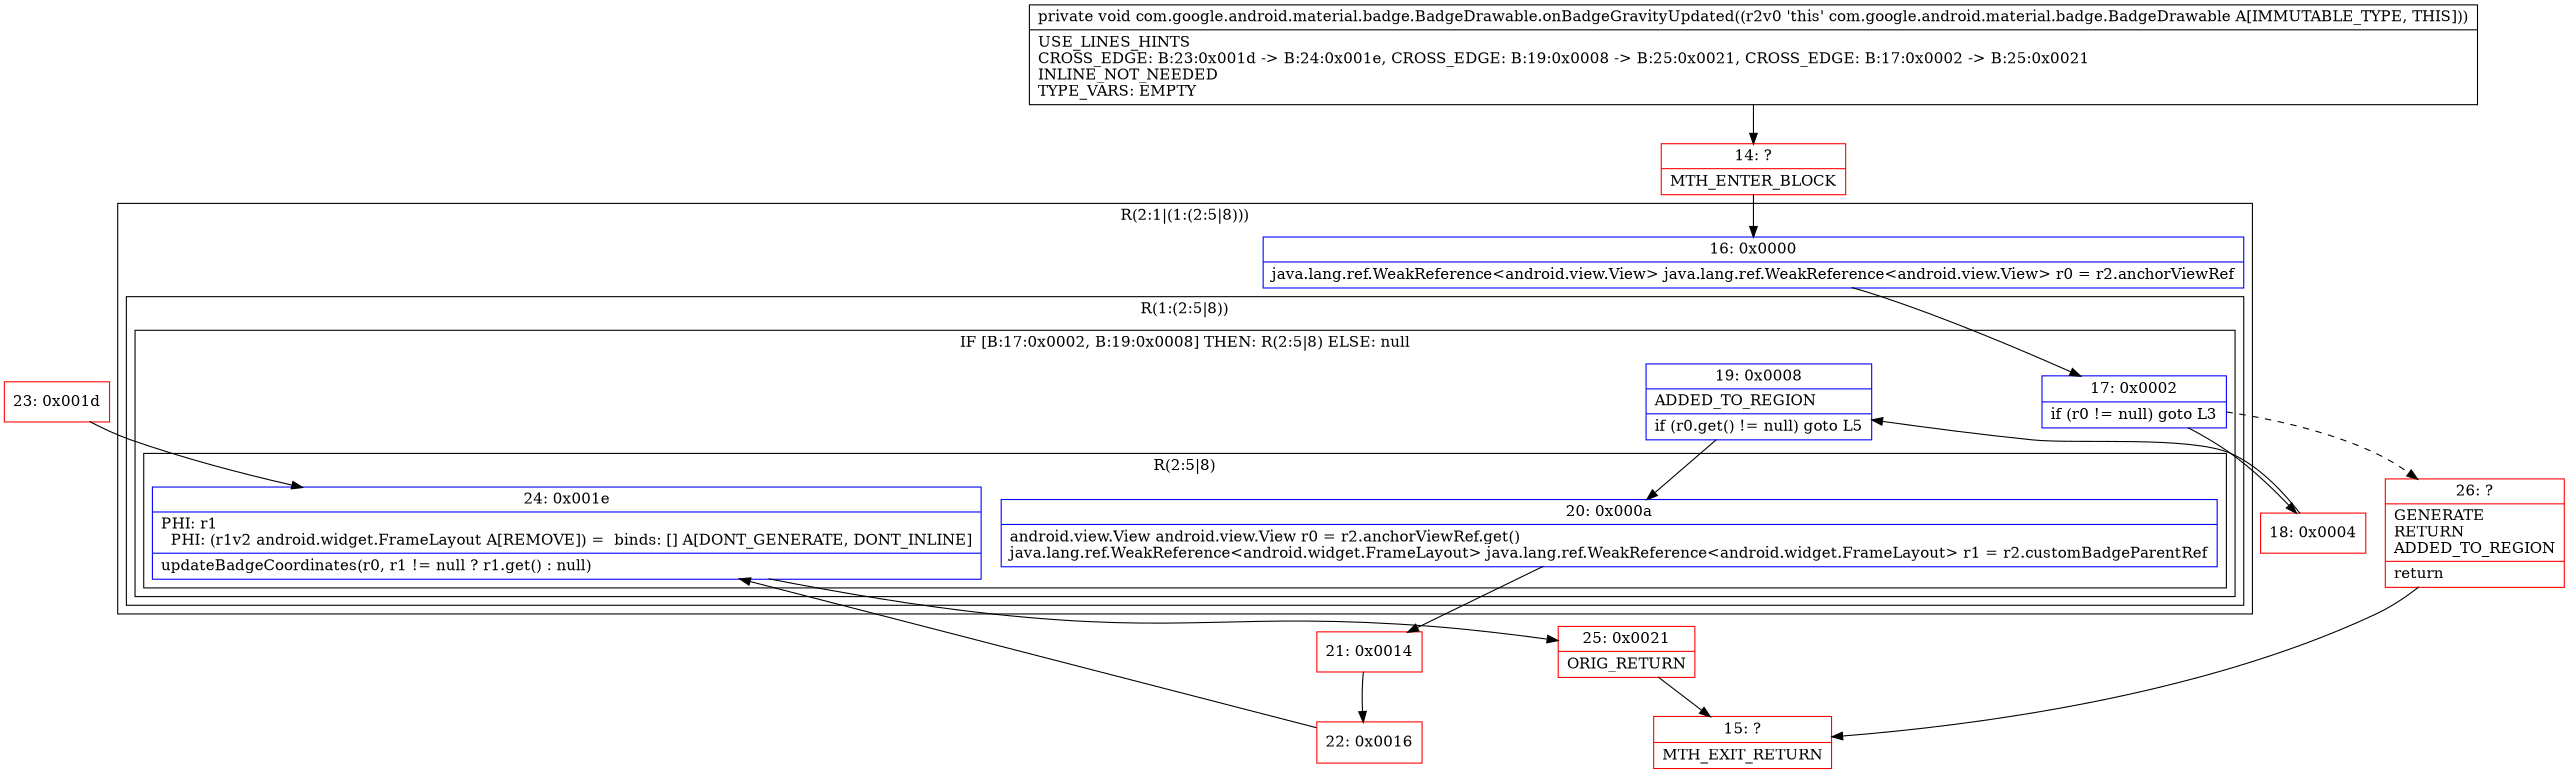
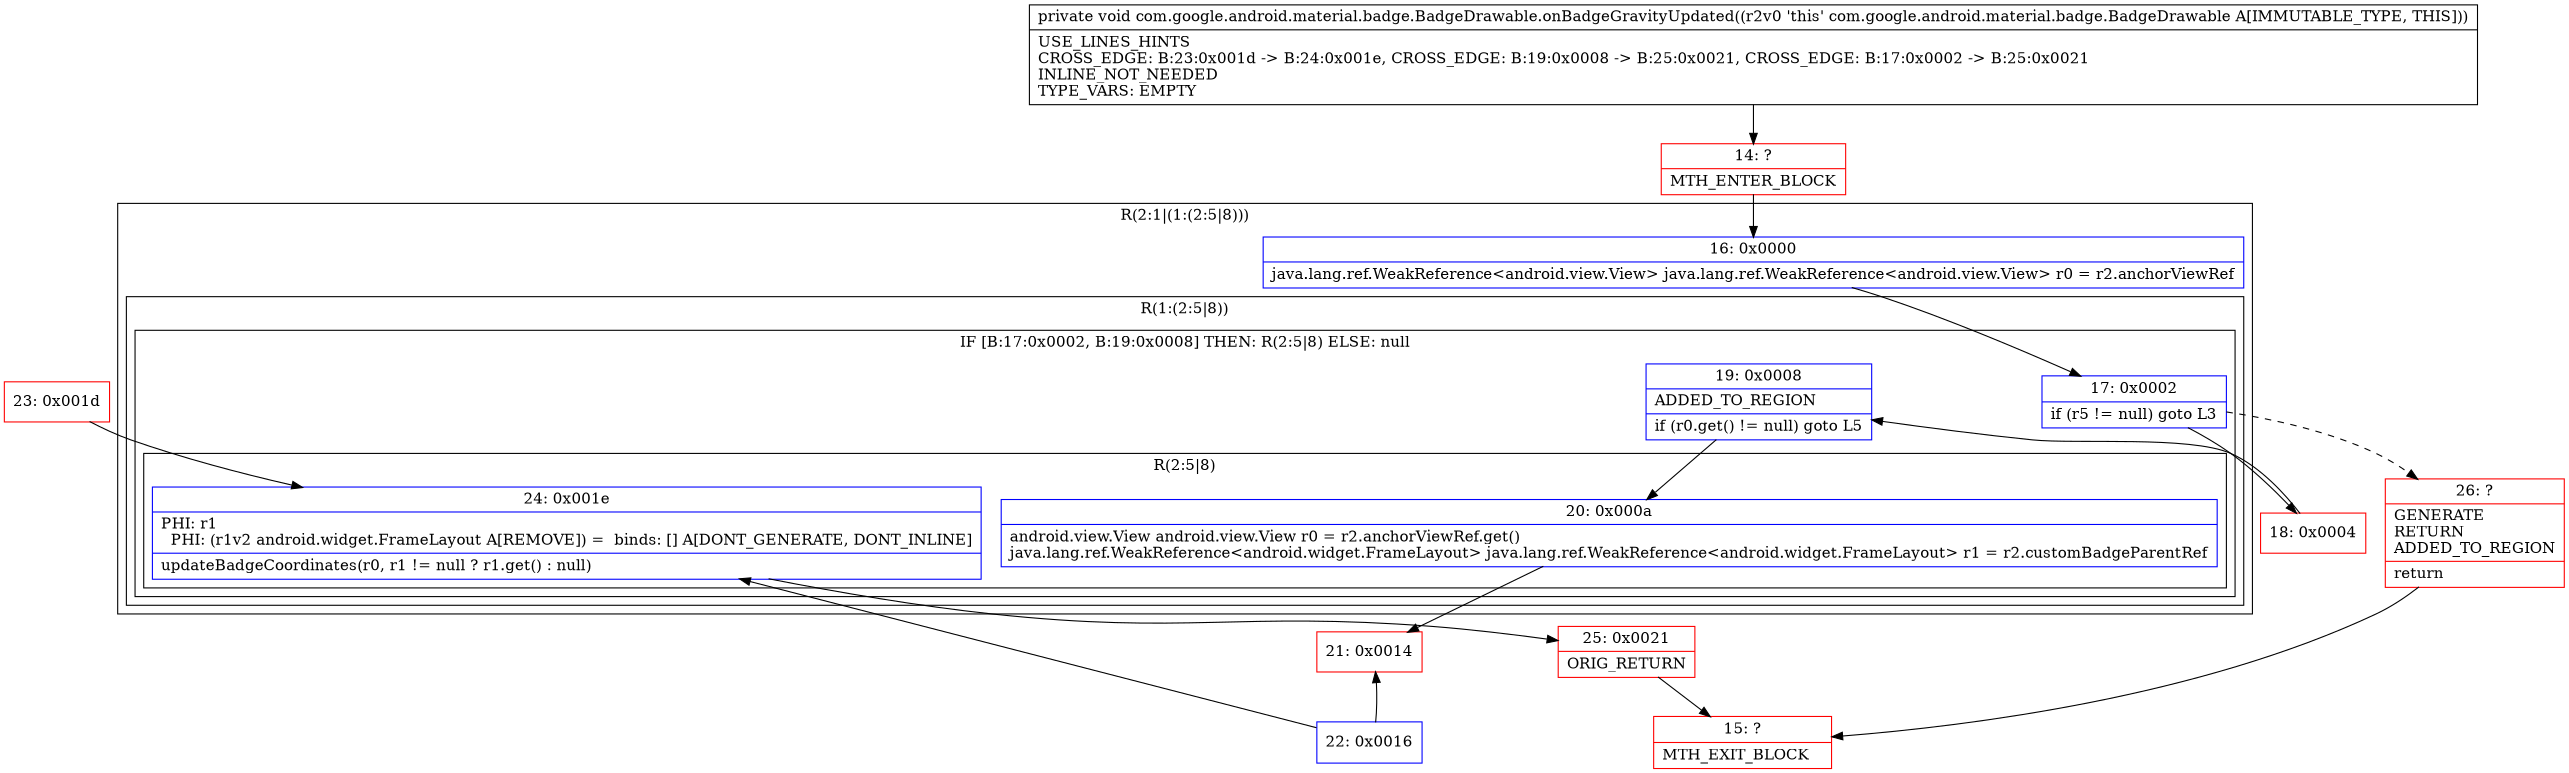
node "17: 0x0002": text "if (r0 != null) goto L3" -> "if (r5 != null) goto L3"
edge "21: 0x0014" -> "22: 0x0016": reversed
node "22: 0x0016": color red -> blue
node "15: ?": text "MTH_EXIT_RETURN" -> "MTH_EXIT_BLOCK"
